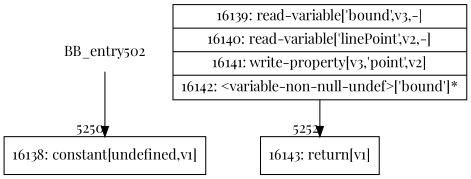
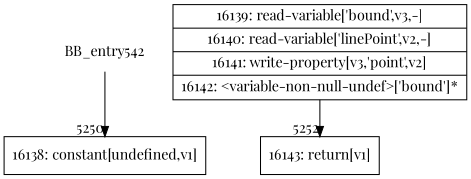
node "BB_entry502": label "BB_entry502" -> "BB_entry542"
